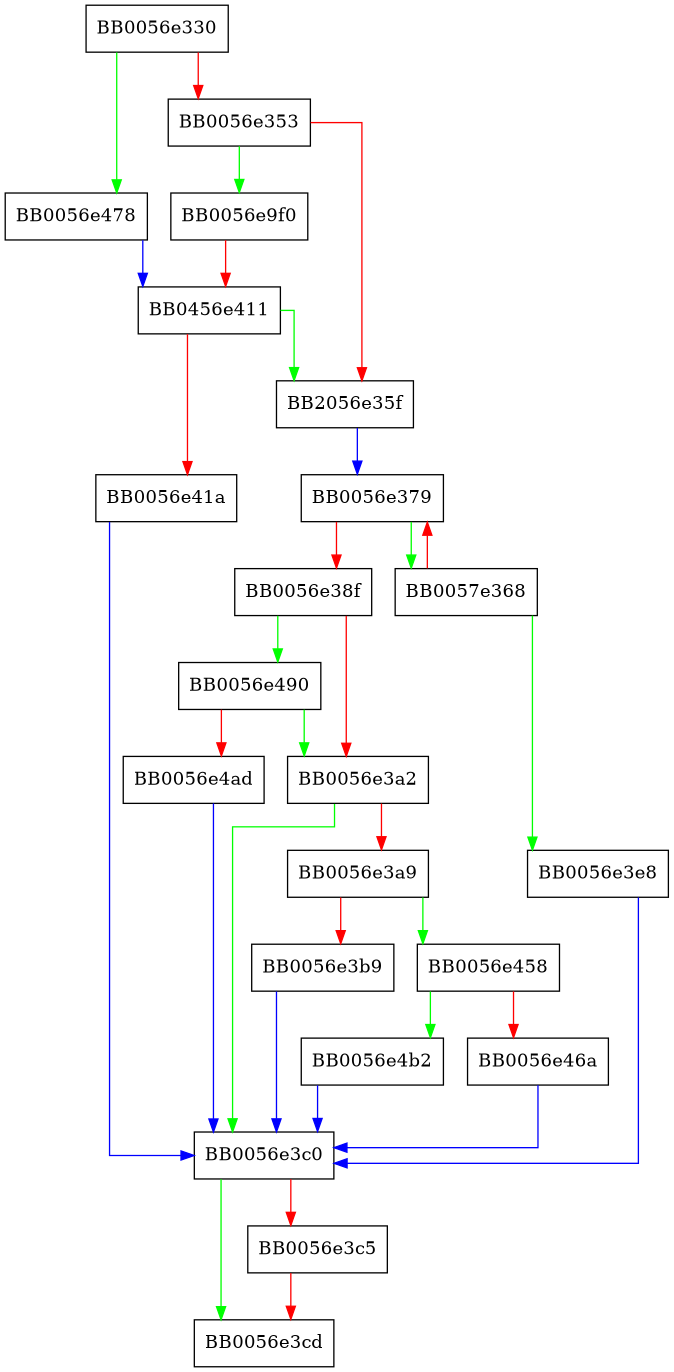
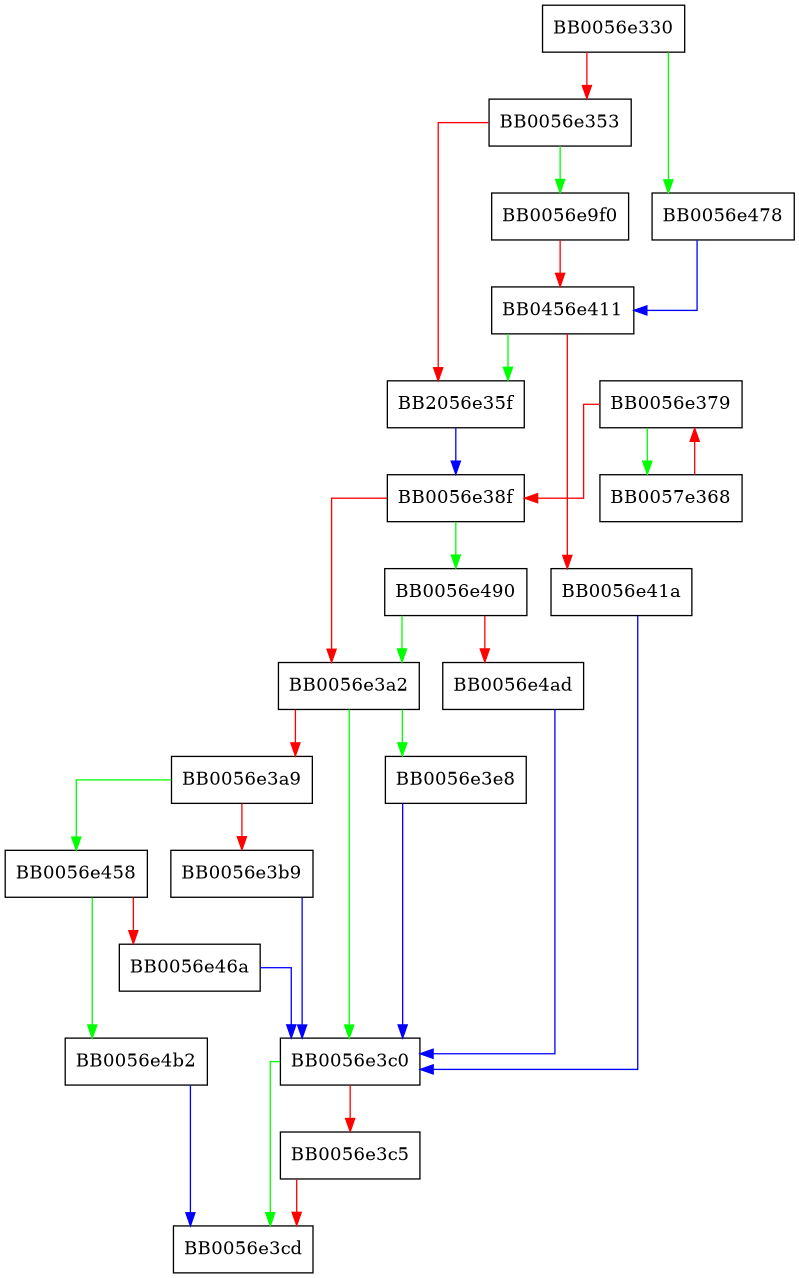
edge "BB2056e35f" -> "BB0056e379": now "BB2056e35f" -> "BB0056e38f"
edge "BB0057e368" -> "BB0056e3e8": now "BB0056e3a2" -> "BB0056e3e8"
edge "BB0056e4b2" -> "BB0056e3c0": now "BB0056e4b2" -> "BB0056e3cd"
